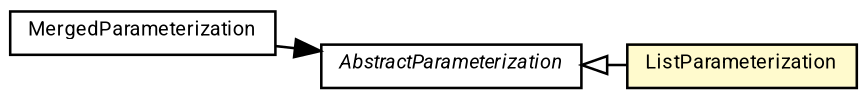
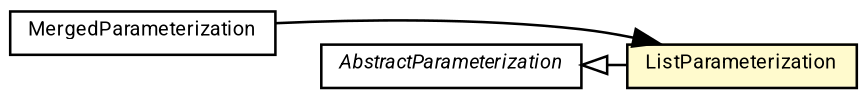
edge "MergedParameterization" -> "AbstractParameterization": now "MergedParameterization" -> "ListParameterization"
